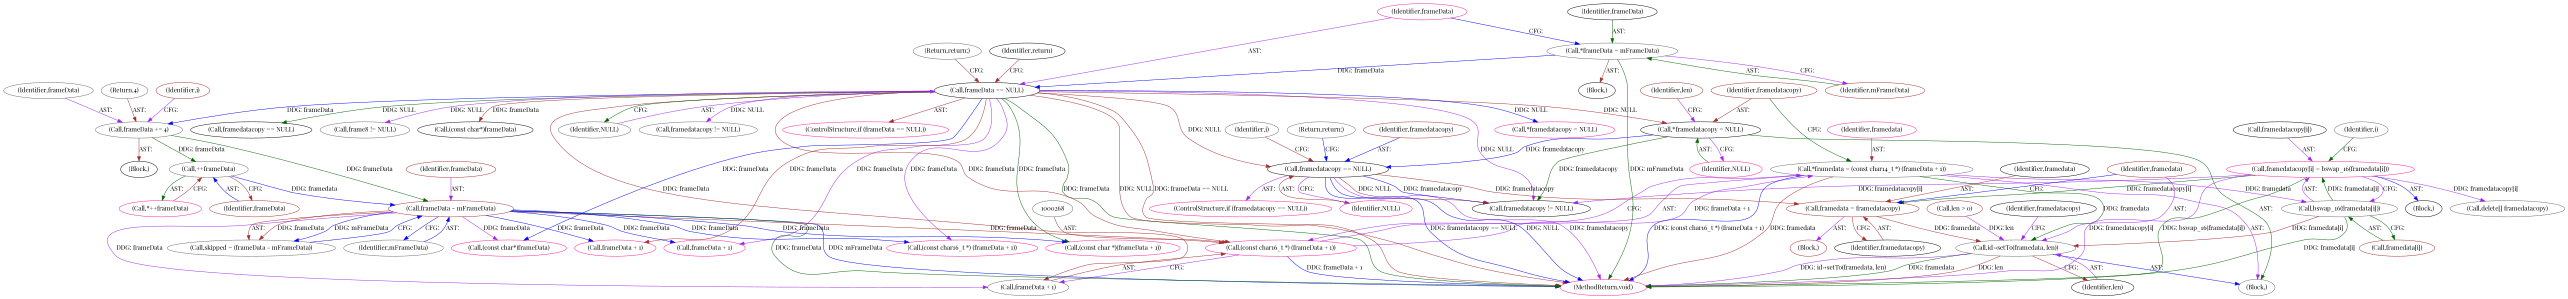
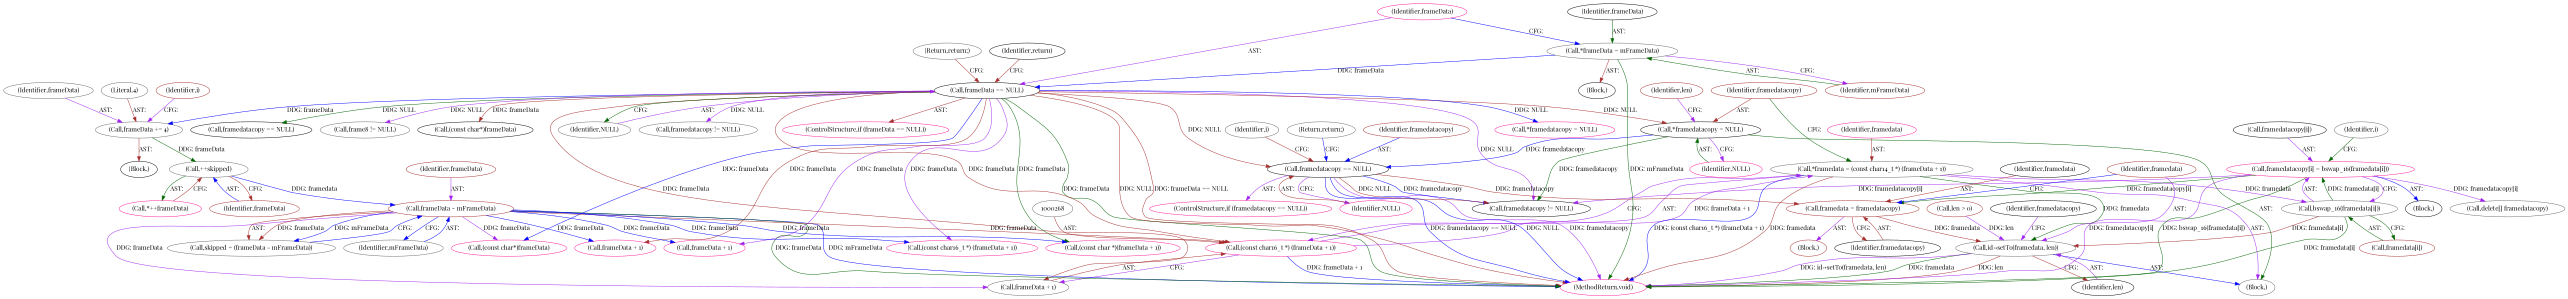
node "(Return,4)": label "(Return,4)" -> "(Literal,4)"
edge "(Call,frameData += 4)" -> "(Call,frameData - mFrameData)": removed, label "DDG: frameData"
node "(Call,++frameData)": label "(Call,++frameData)" -> "(Call,++skipped)"
